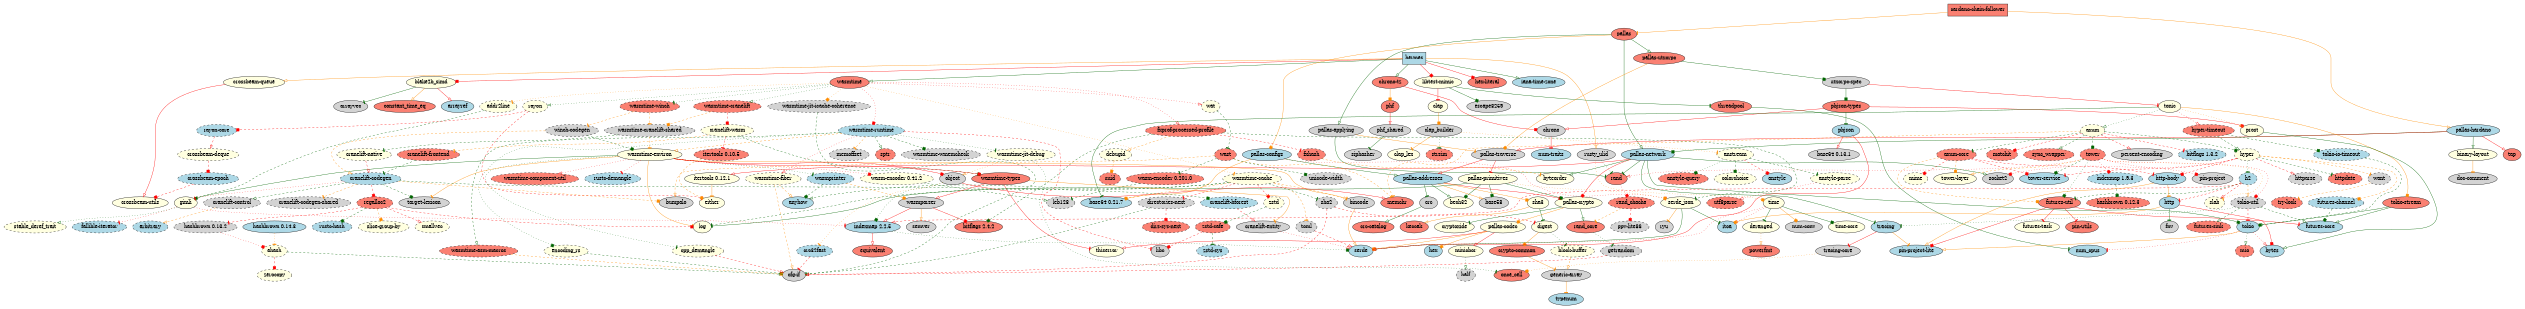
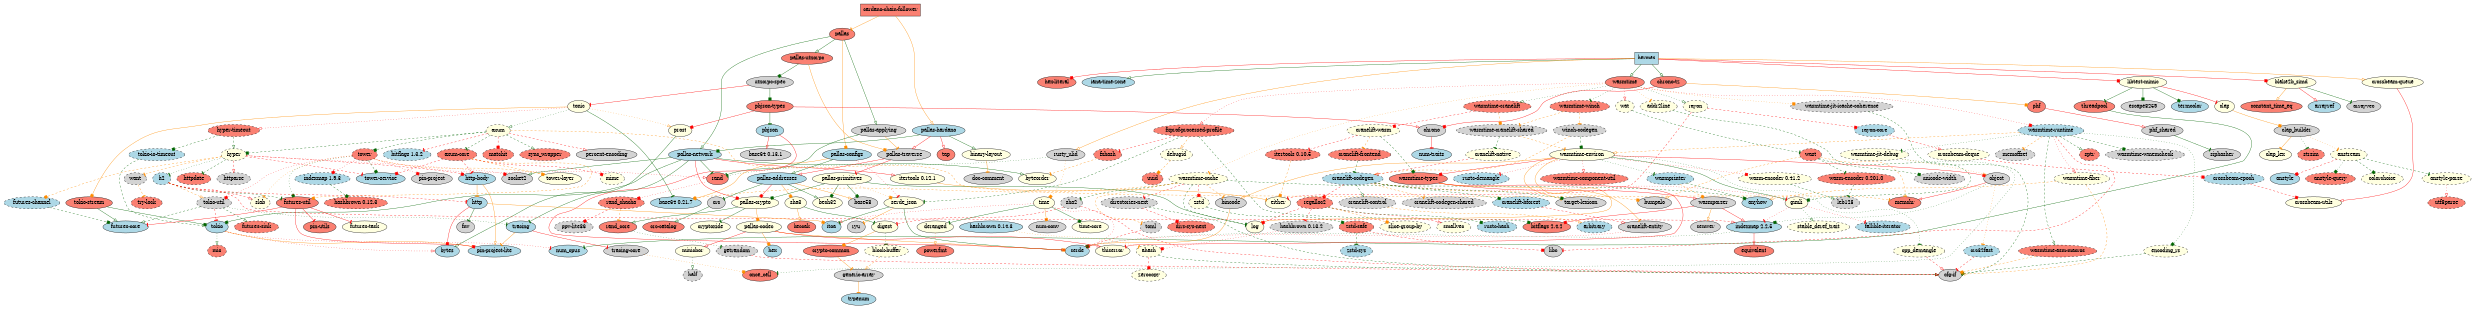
node "termcolor": added
